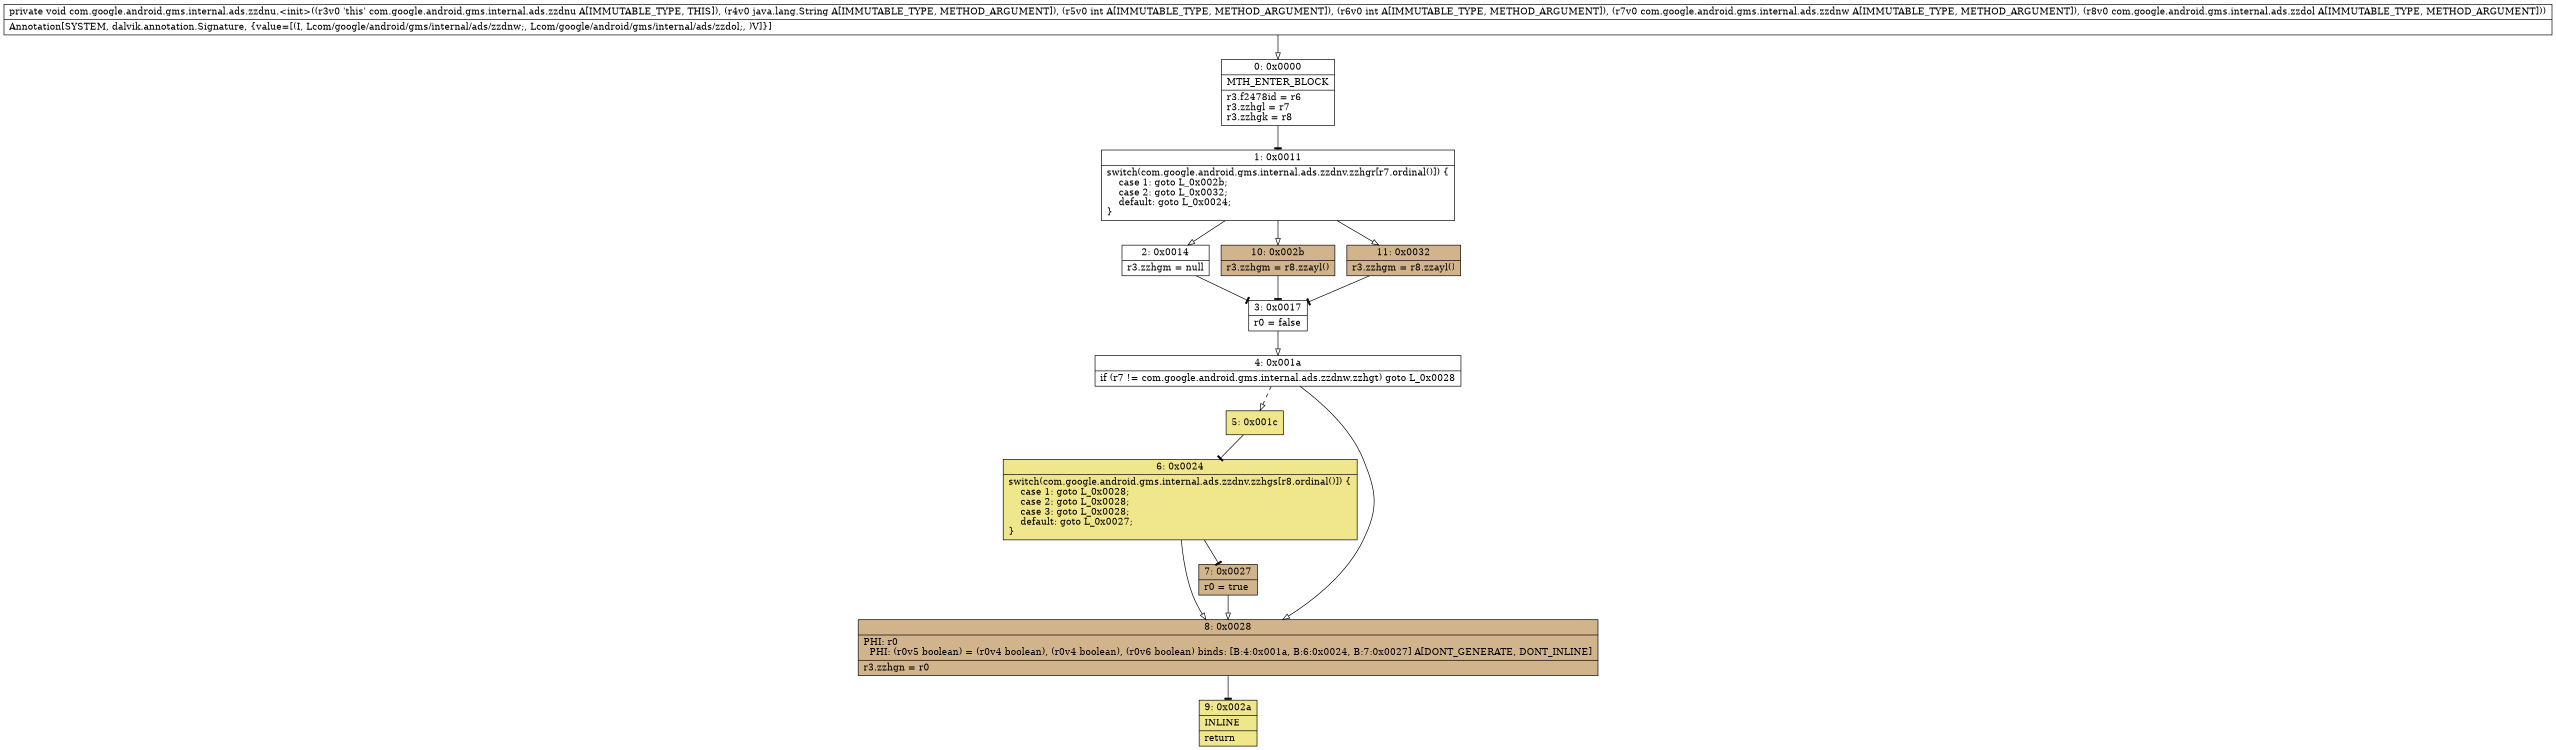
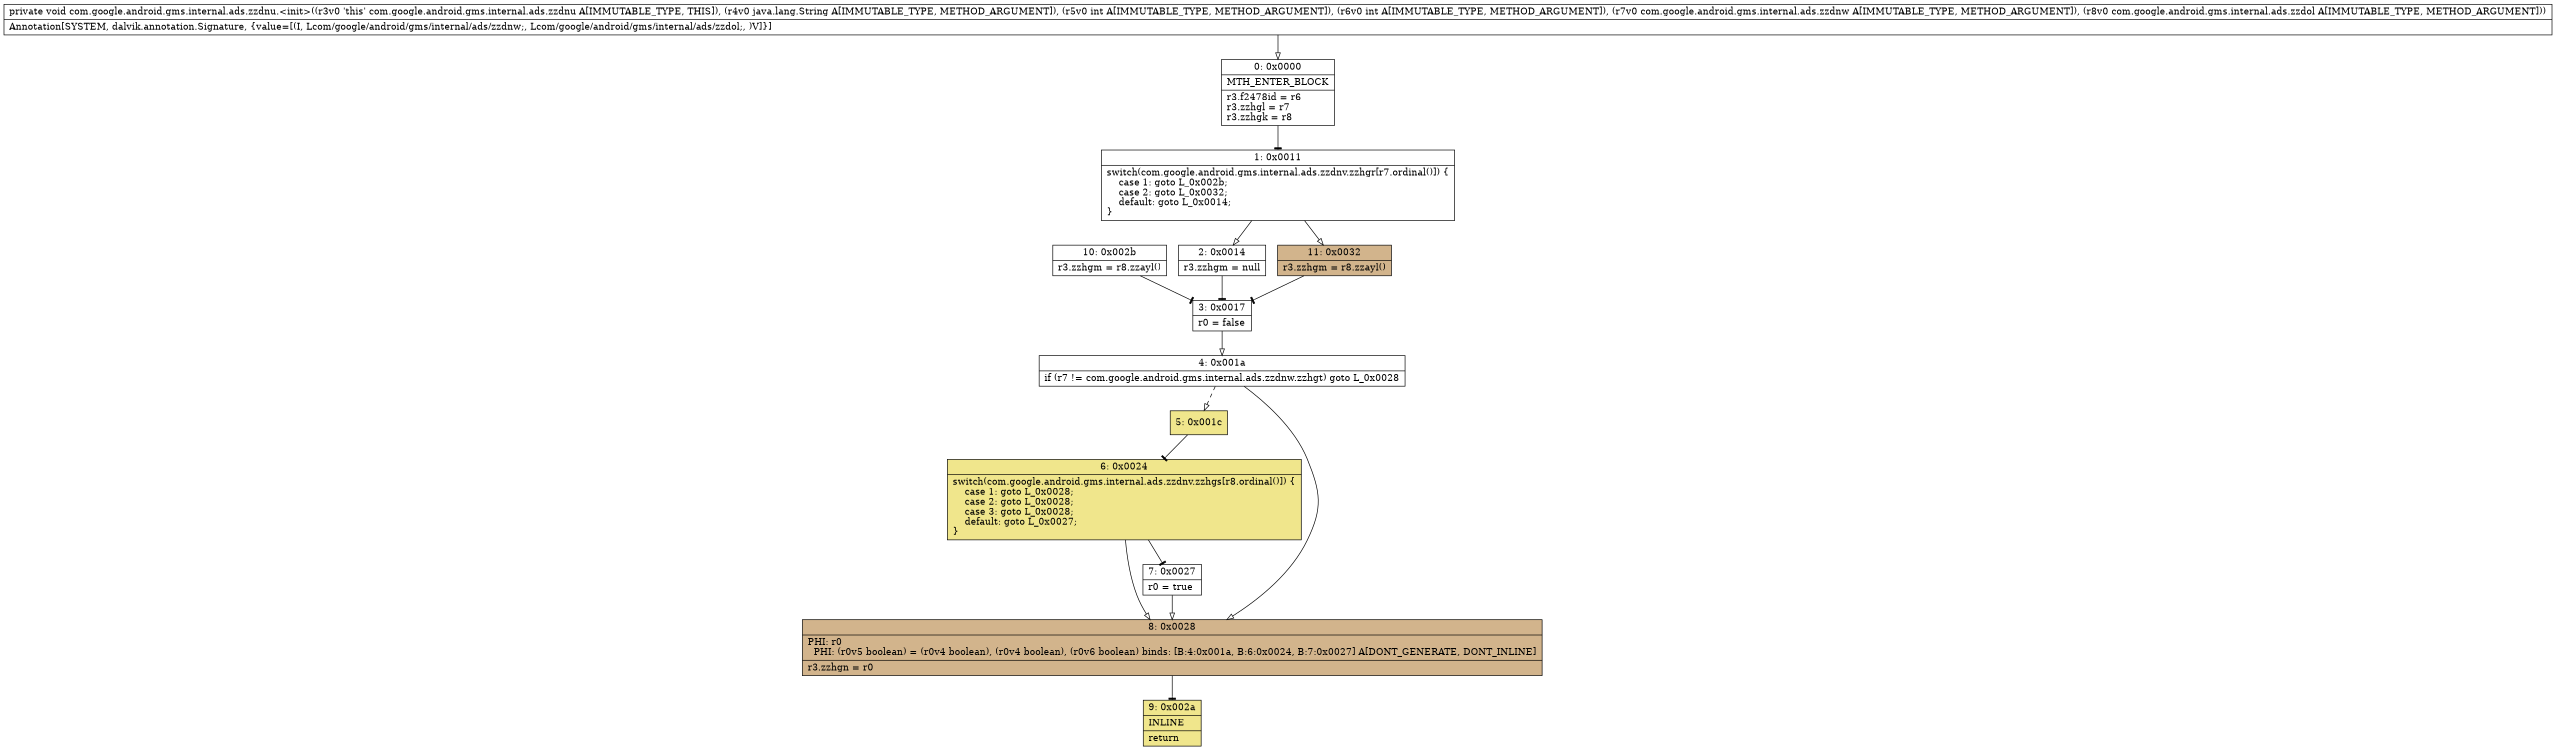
node "1: 0x0011": text "default: goto L_0x0024;" -> "default: goto L_0x0014;"
edge "1: 0x0011" -> "10: 0x002b": removed
node "10: 0x002b": fillcolor tan -> white
node "7: 0x0027": fillcolor tan -> white
